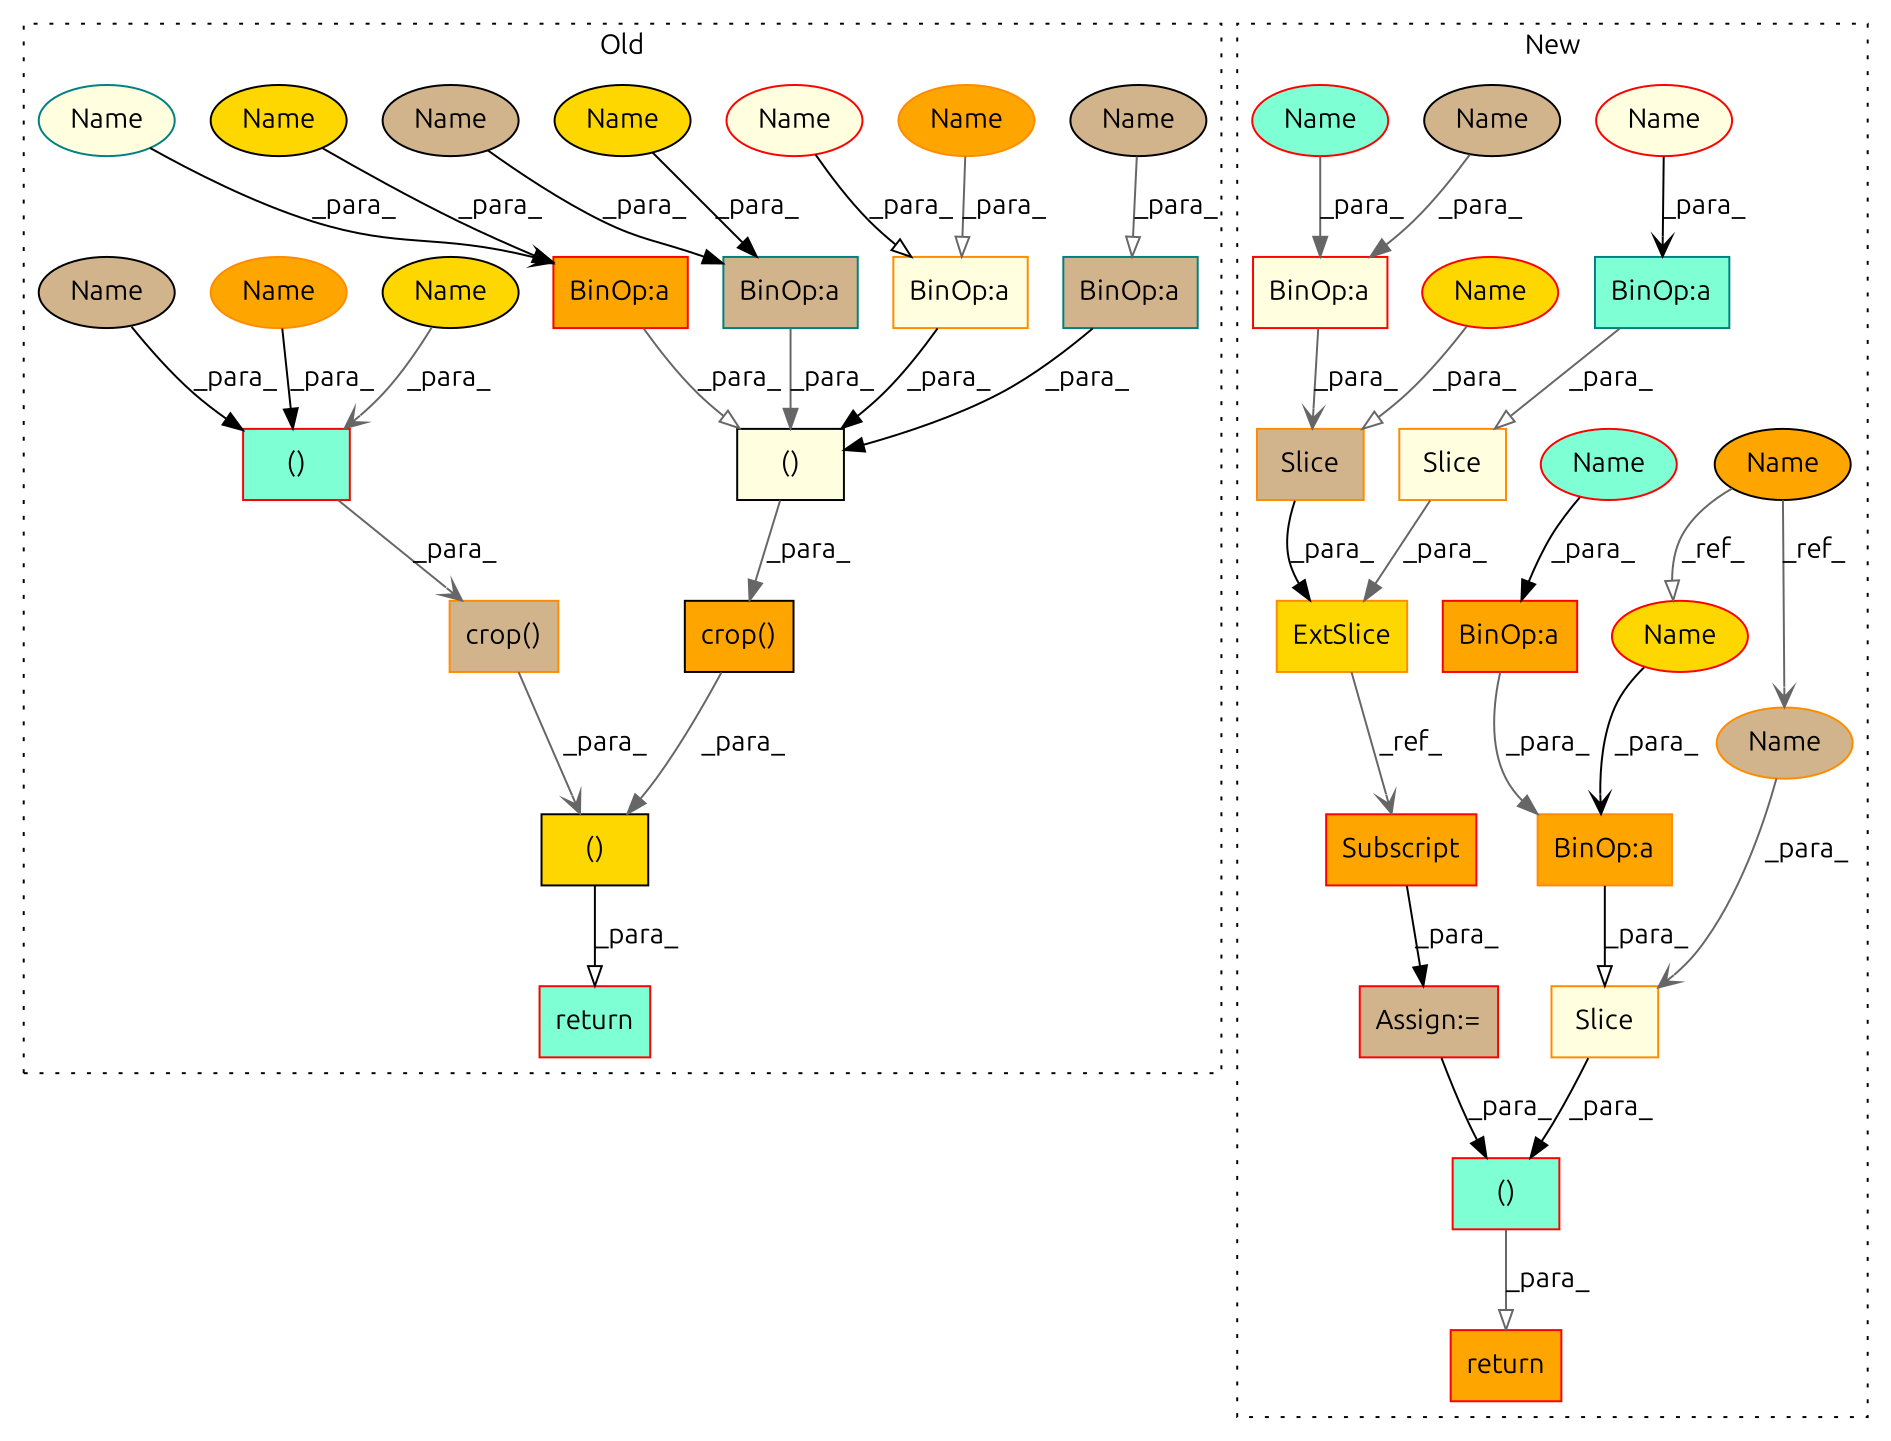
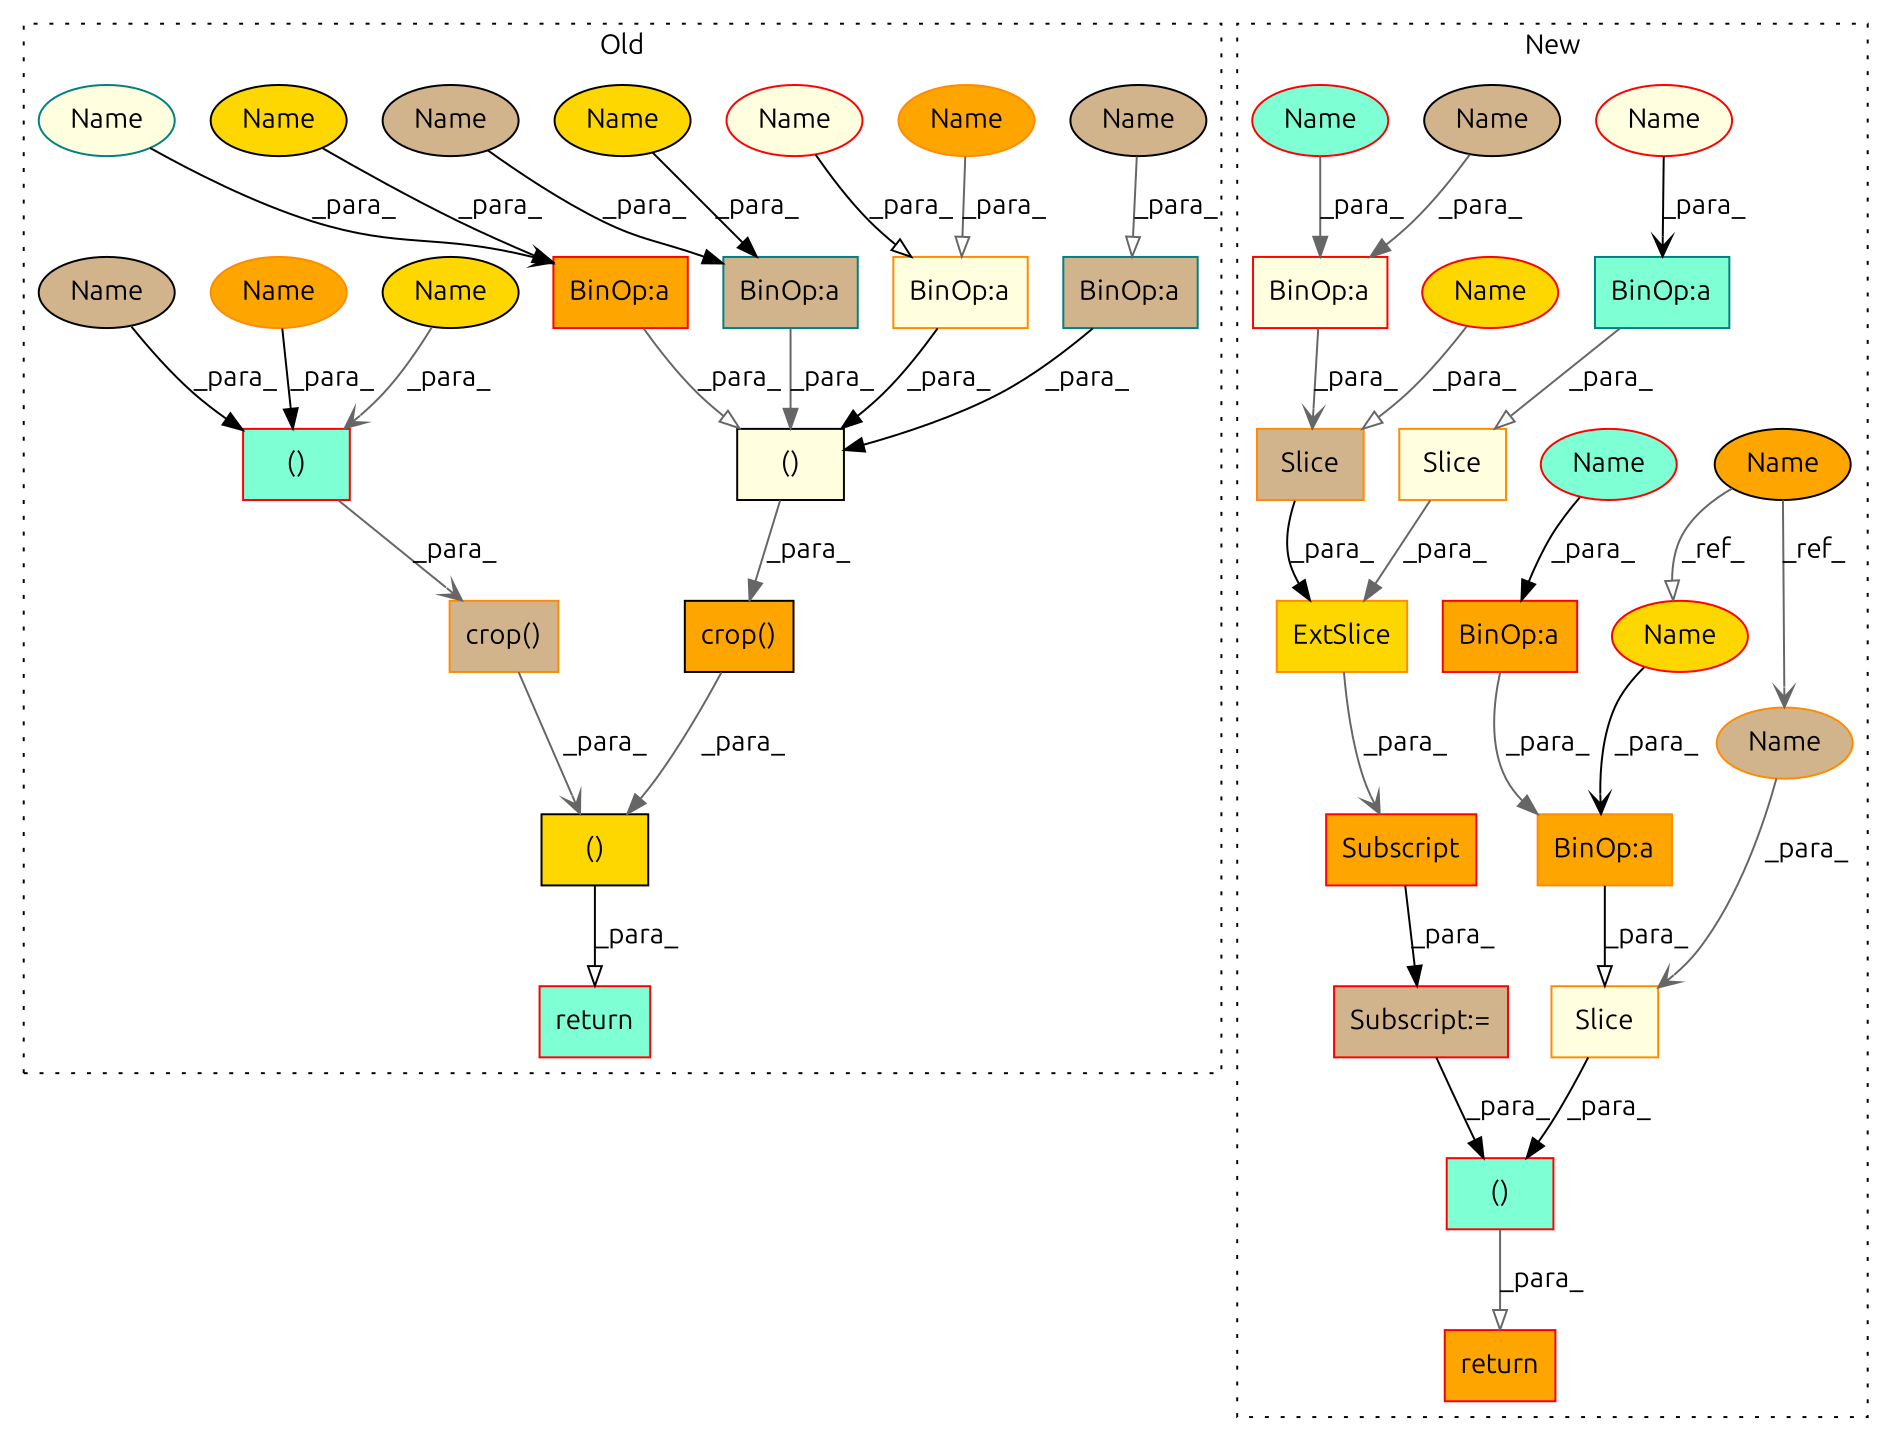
edge "ExtSlice" -> "Subscript": label "_ref_" -> "_para_"
node "Assign:=": label "Assign:=" -> "Subscript:="
